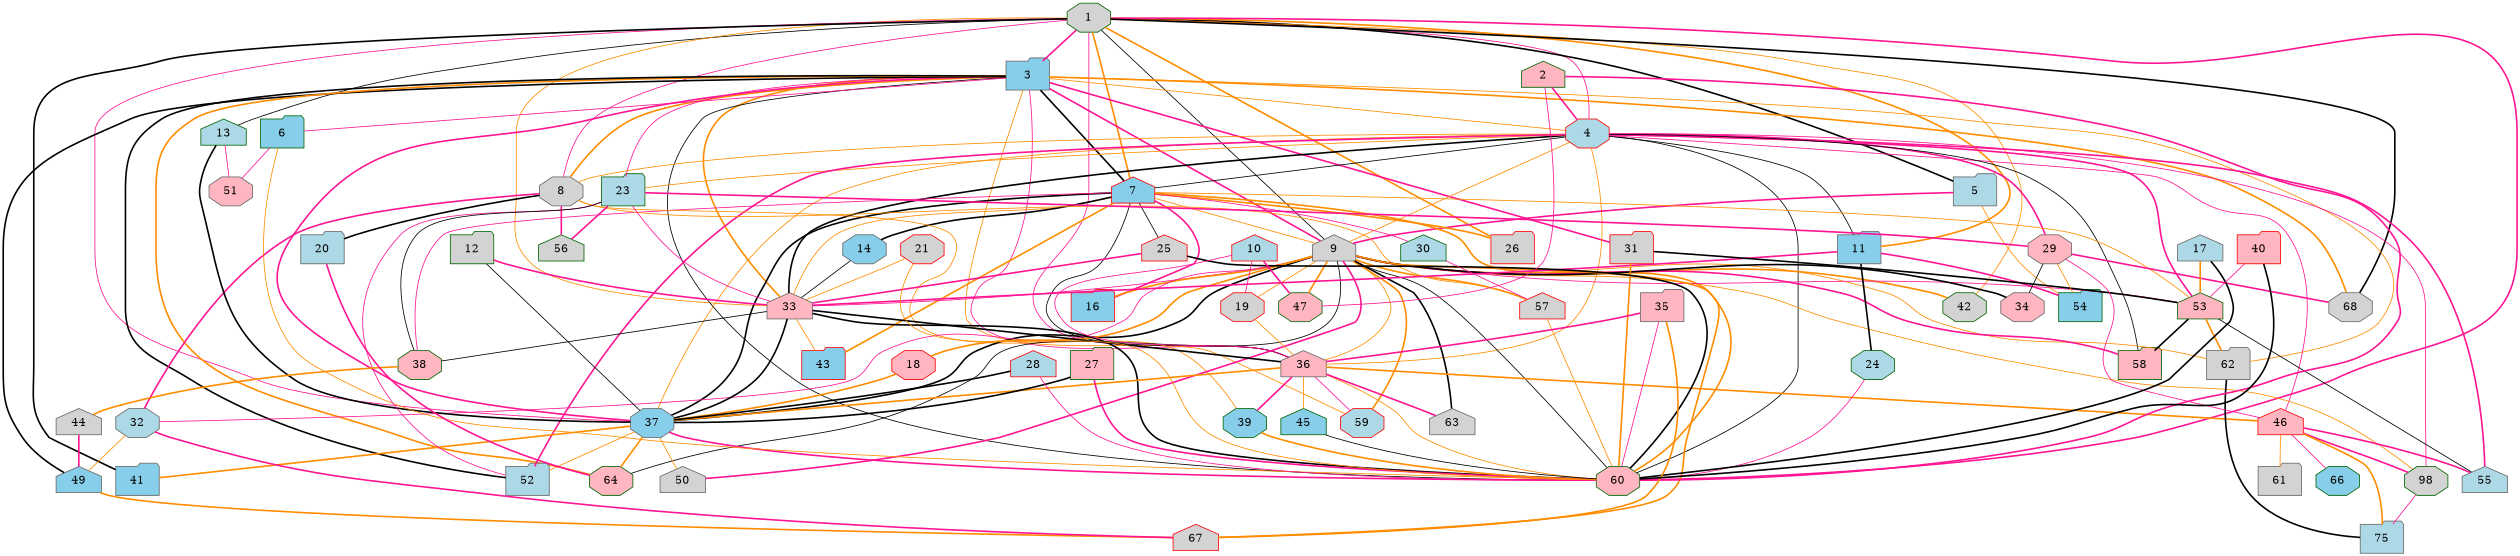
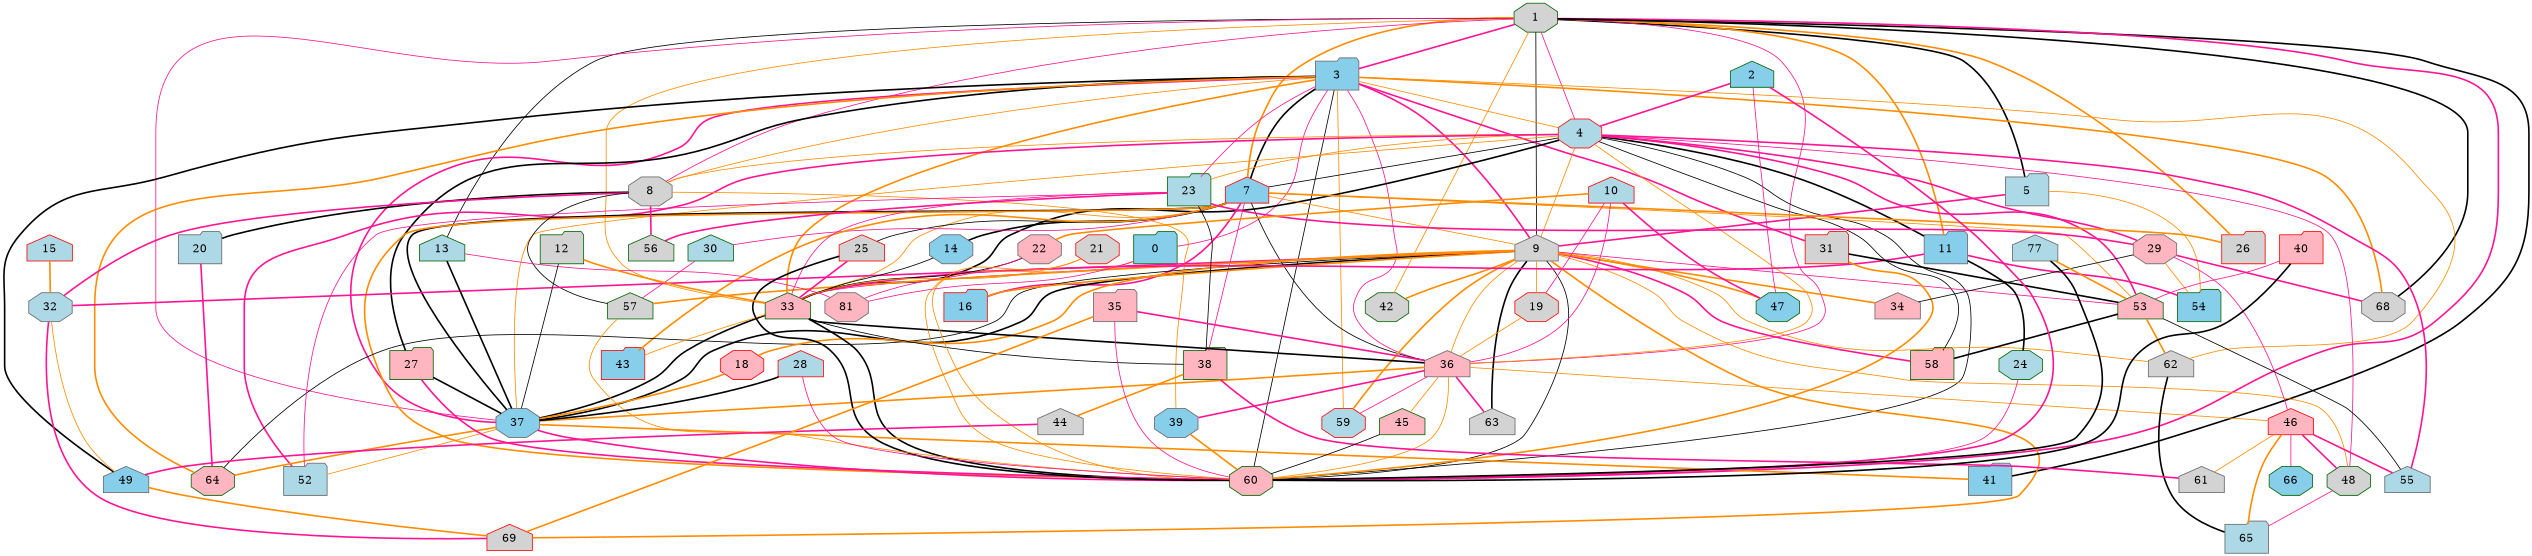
node "2": fillcolor lightpink -> skyblue
edge "3" -- "8": style bold -> solid
edge "3" -- "52": now "3" -- "27"
node "6": label "6" -> "0"
edge "4" -- "11": style solid -> bold
edge "4" -- "46": removed
node "51": label "51" -> "81"
edge "8" -- "57": color darkorange -> black
node "15": added
node "22": added
node "17": label "17" -> "77"
edge "9" -- "34": color black -> darkorange
edge "12" -- "33": color deeppink -> darkorange
node "33": color gray40 -> darkgreen
node "47": fillcolor lightpink -> skyblue
node "57": color red -> darkgreen
node "34": shape octagon -> house
node "38": shape octagon -> folder
node "62": shape folder -> house
edge "36" -- "46": style bold -> solid
edge "9" -- "32": style solid -> bold
node "39": color darkgreen -> gray40
node "45": fillcolor skyblue -> lightpink
edge "38" -- "61": added
node "50": removed
node "61": shape folder -> house
node "98": label "98" -> "48"
node "67": label "67" -> "69"
node "75": label "75" -> "65"
